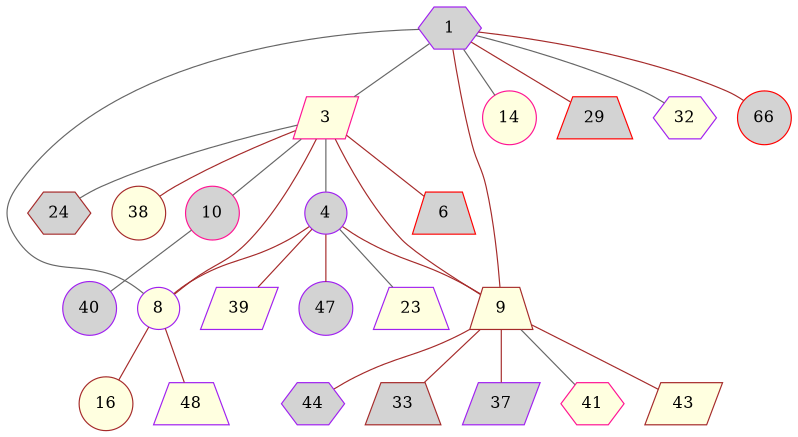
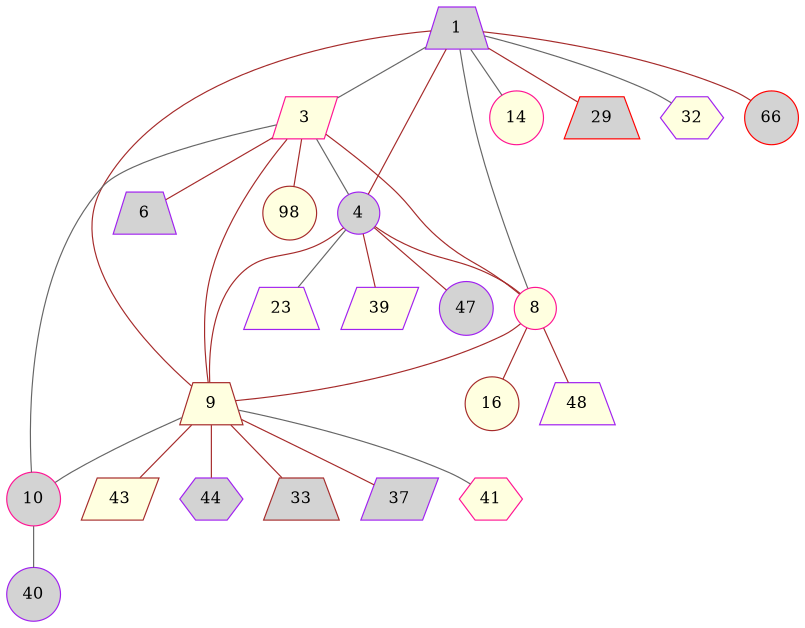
node "1": shape hexagon -> trapezium
edge "1" -- "4": added
node "24": removed
node "38": label "38" -> "98"
node "6": color red -> purple
node "8": color purple -> deeppink
edge "8" -- "9": added
edge "9" -- "10": added
